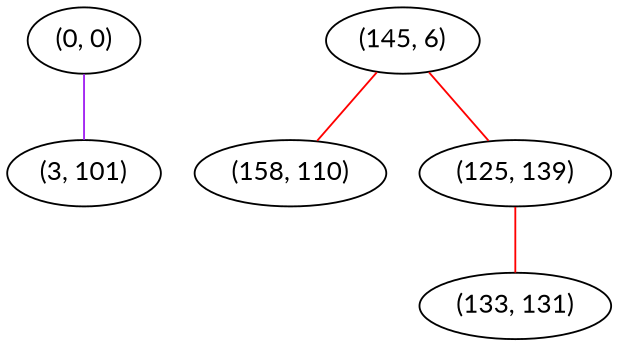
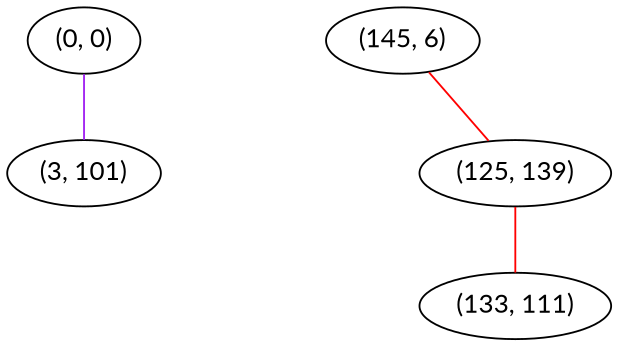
node "(158, 110)": removed
node "(133, 131)": label "(133, 131)" -> "(133, 111)"
